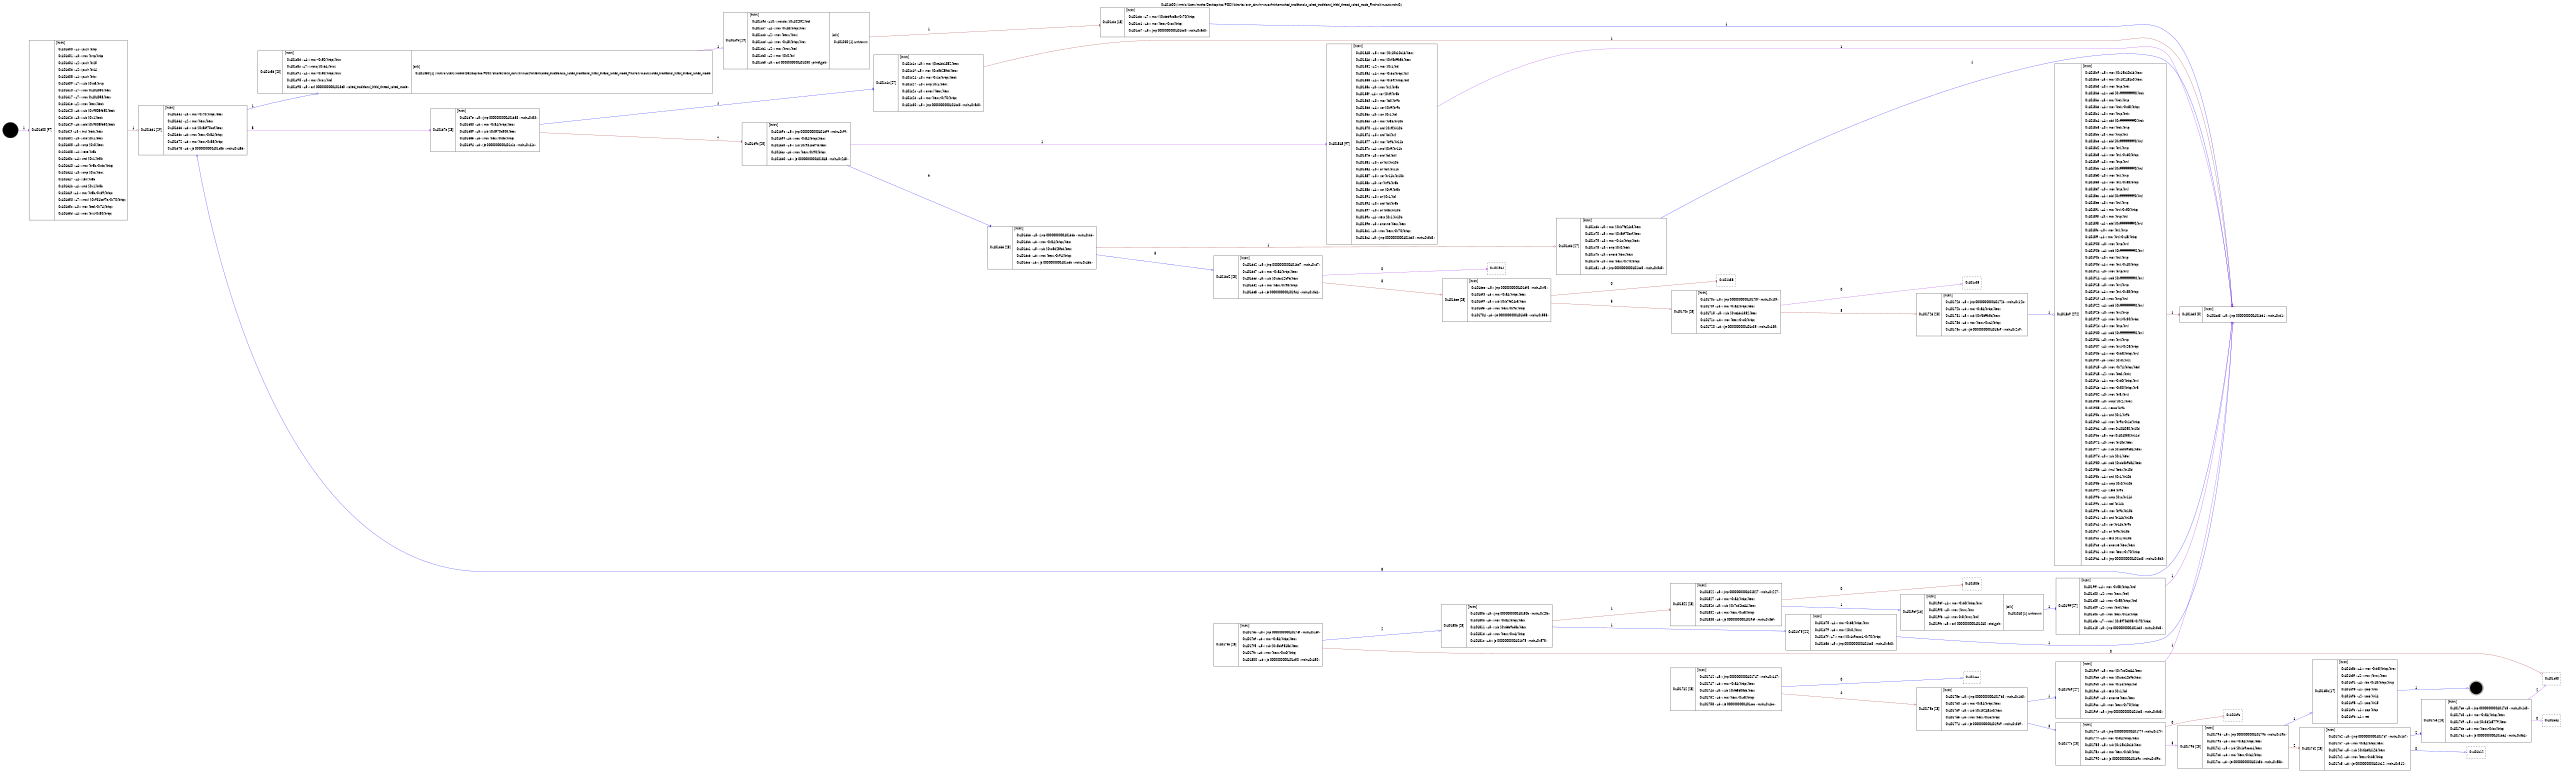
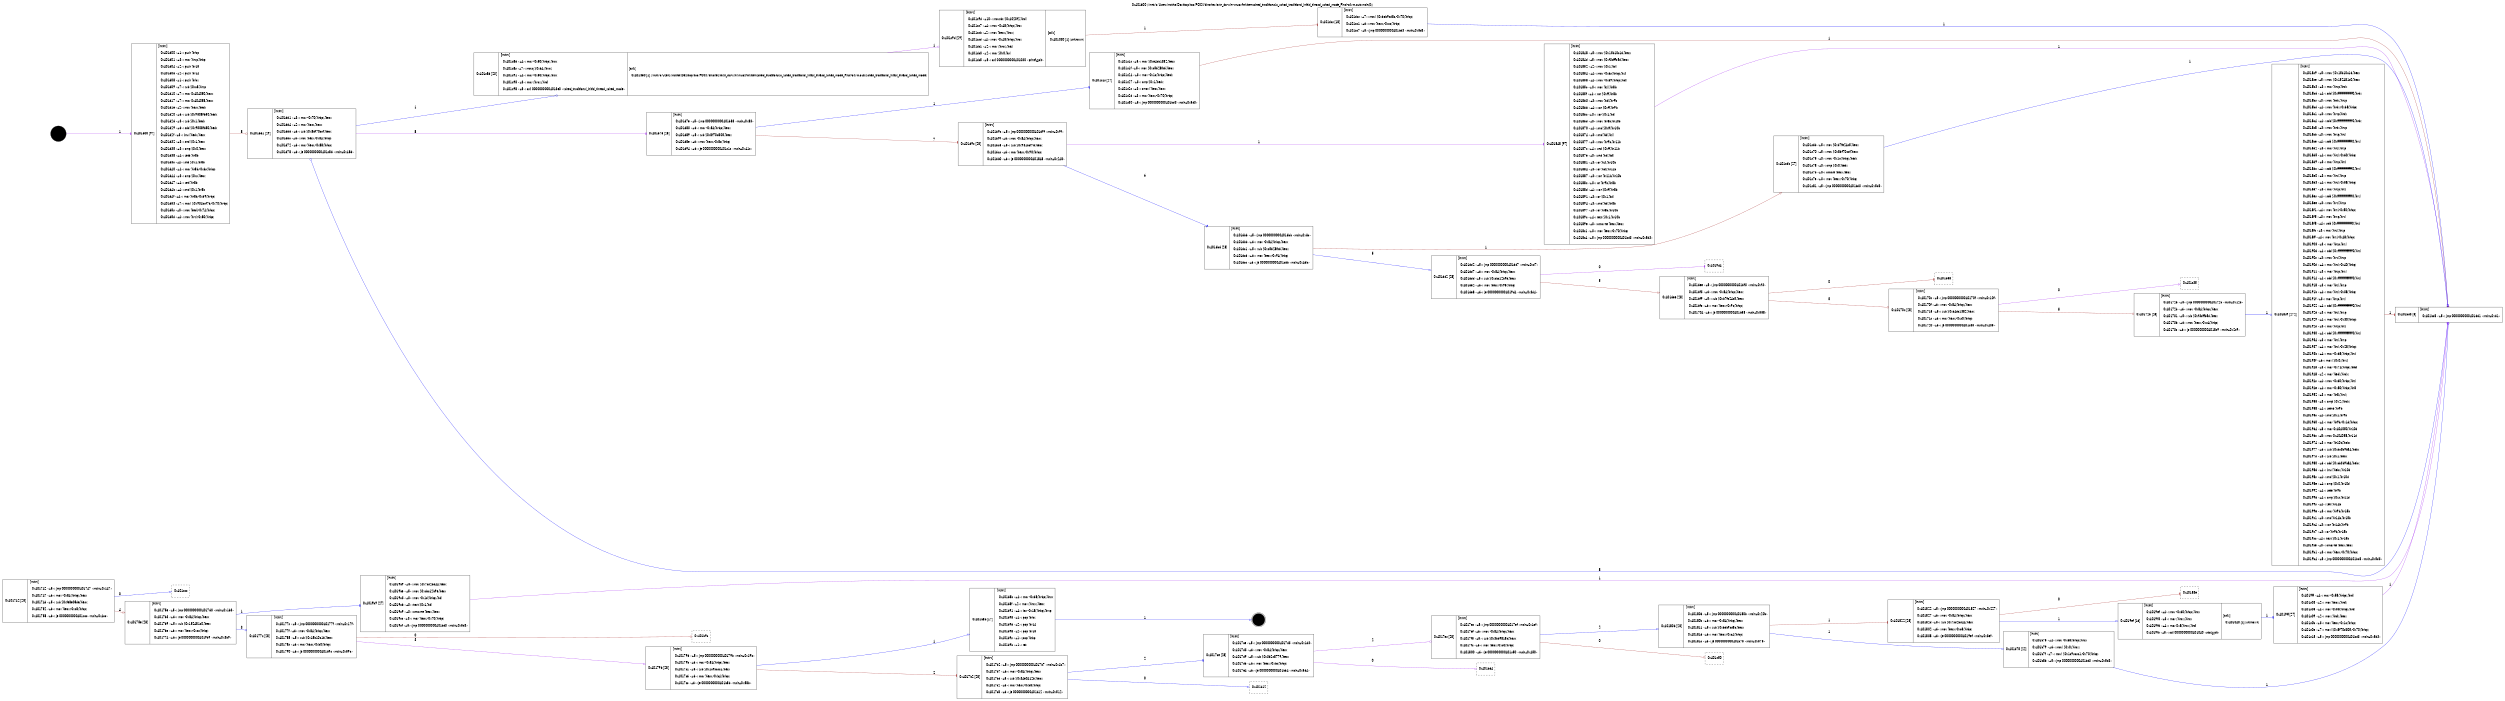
edge "0x401600 [97]" -> "0x401661 [29]": label " 1" -> " 8"
edge "0x4017ce [28]" -> "0x401a50": now "0x4017ce [28]" -> "0x4017ea [28]"
